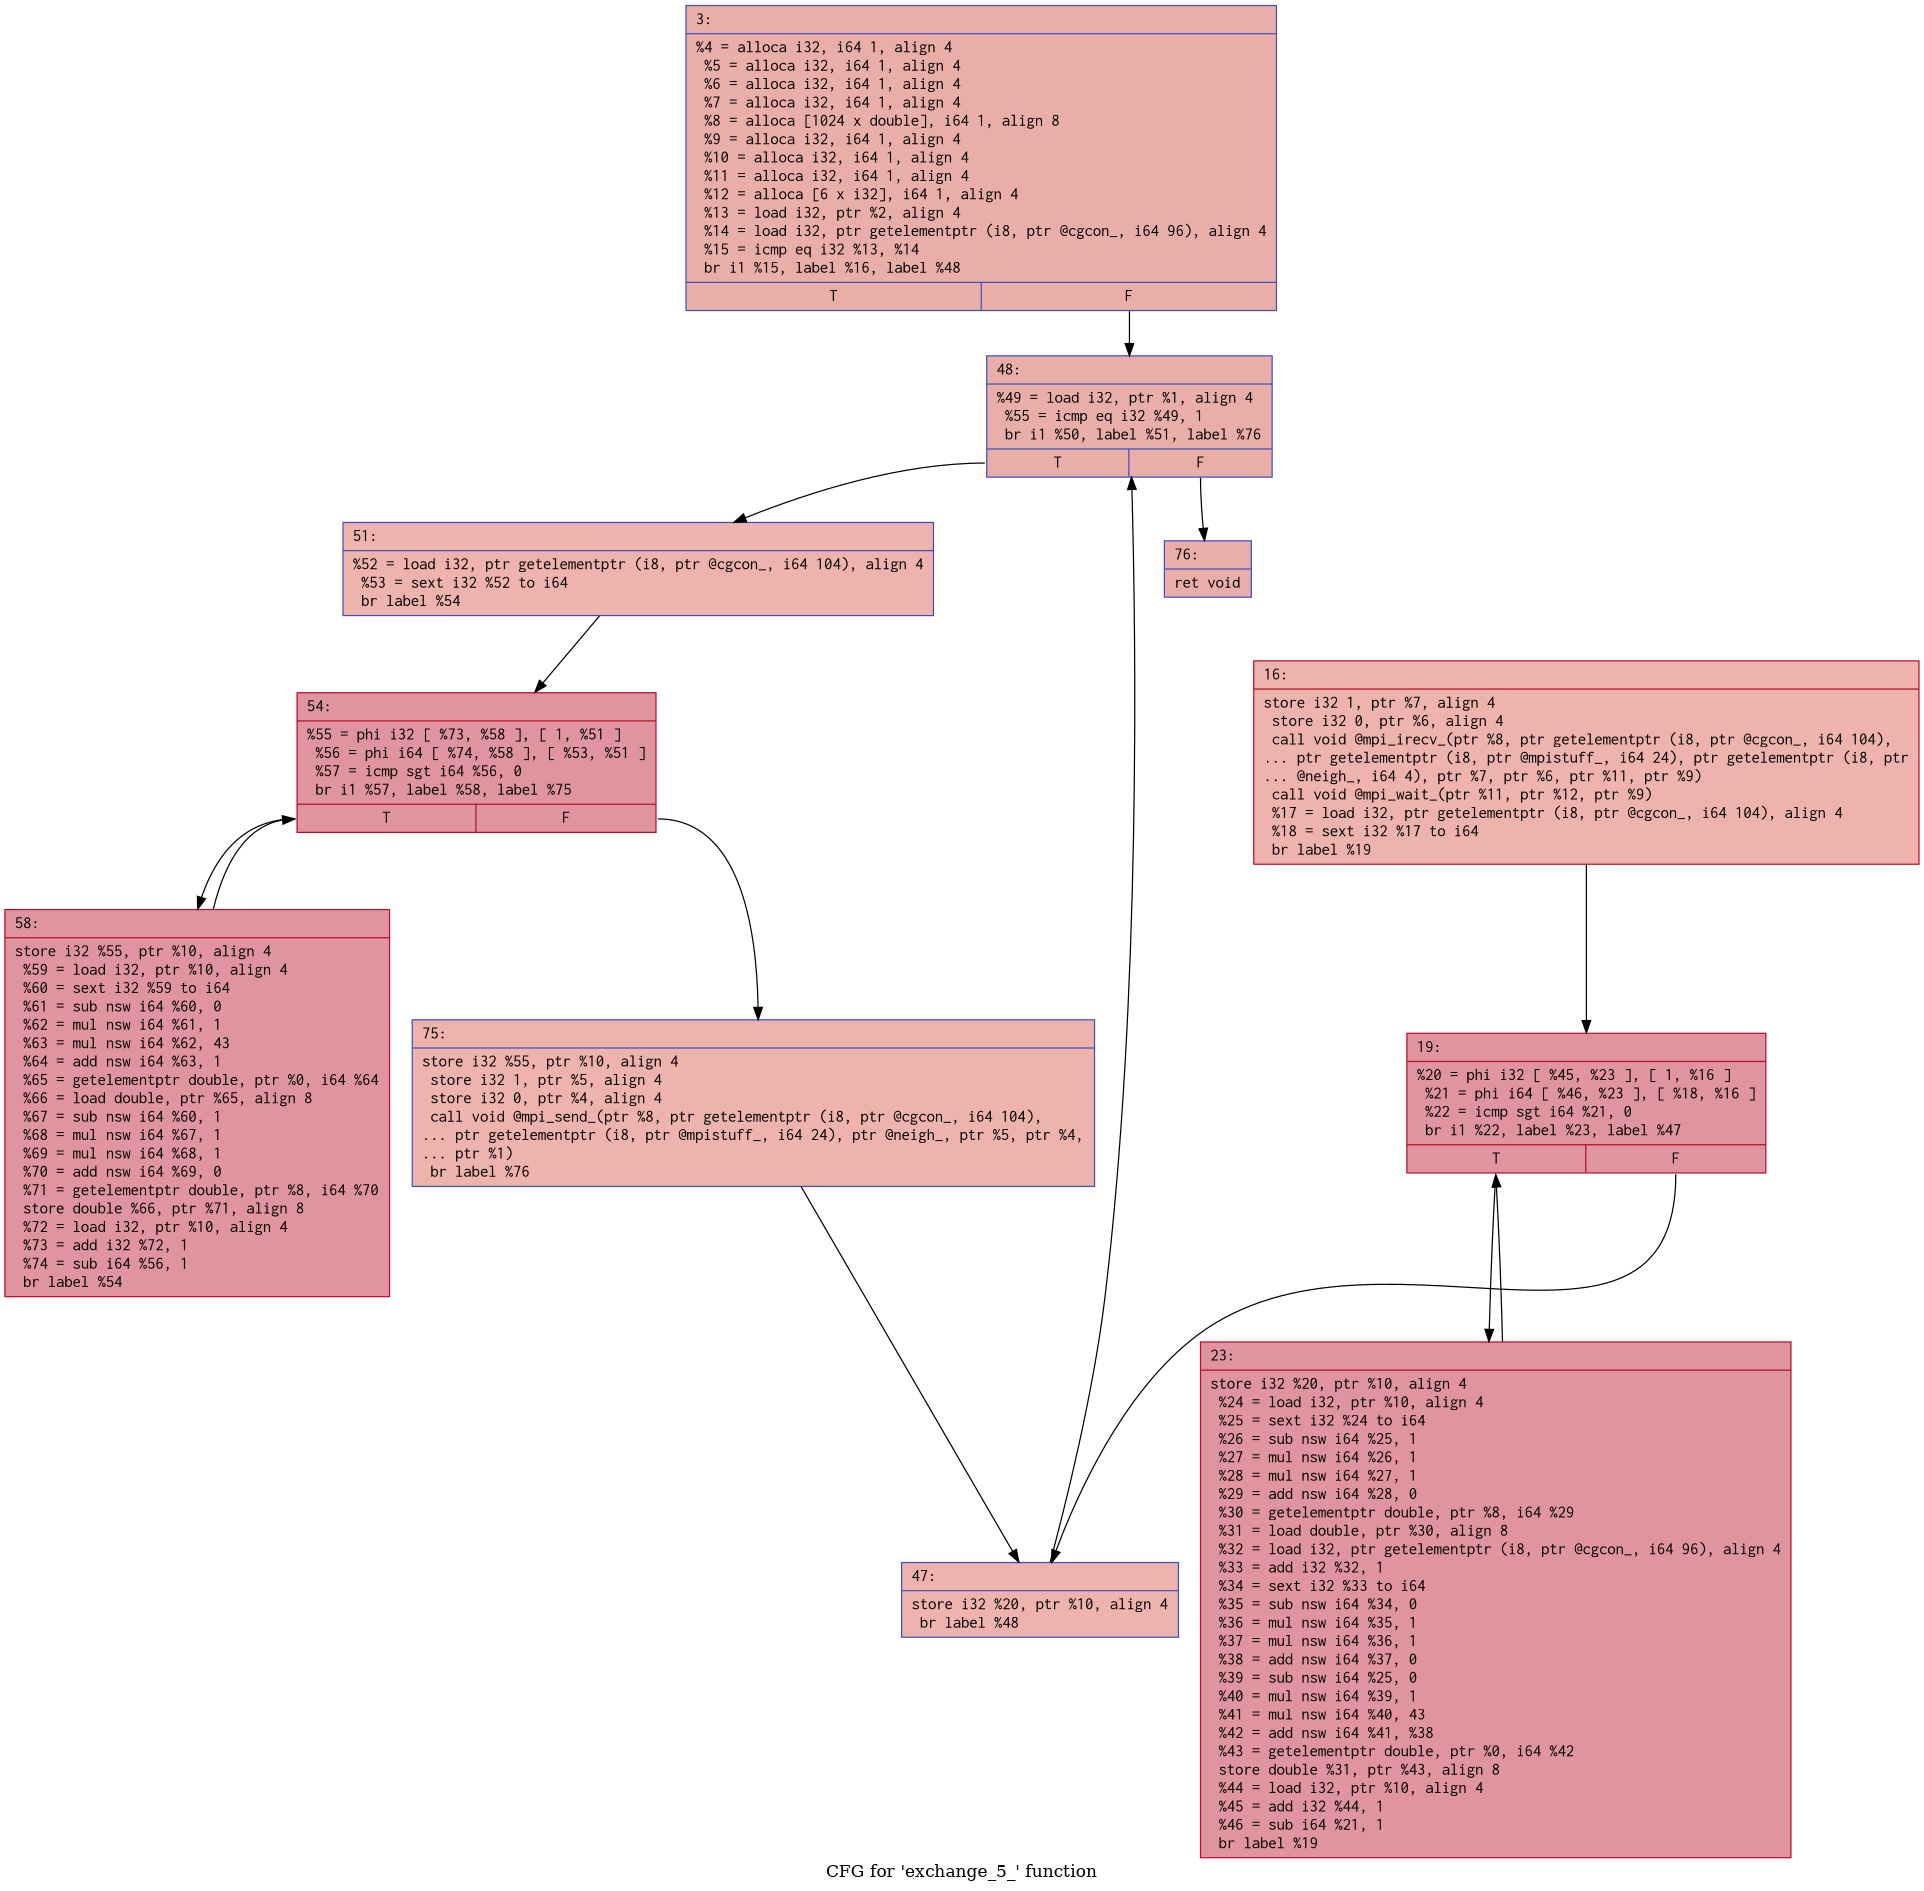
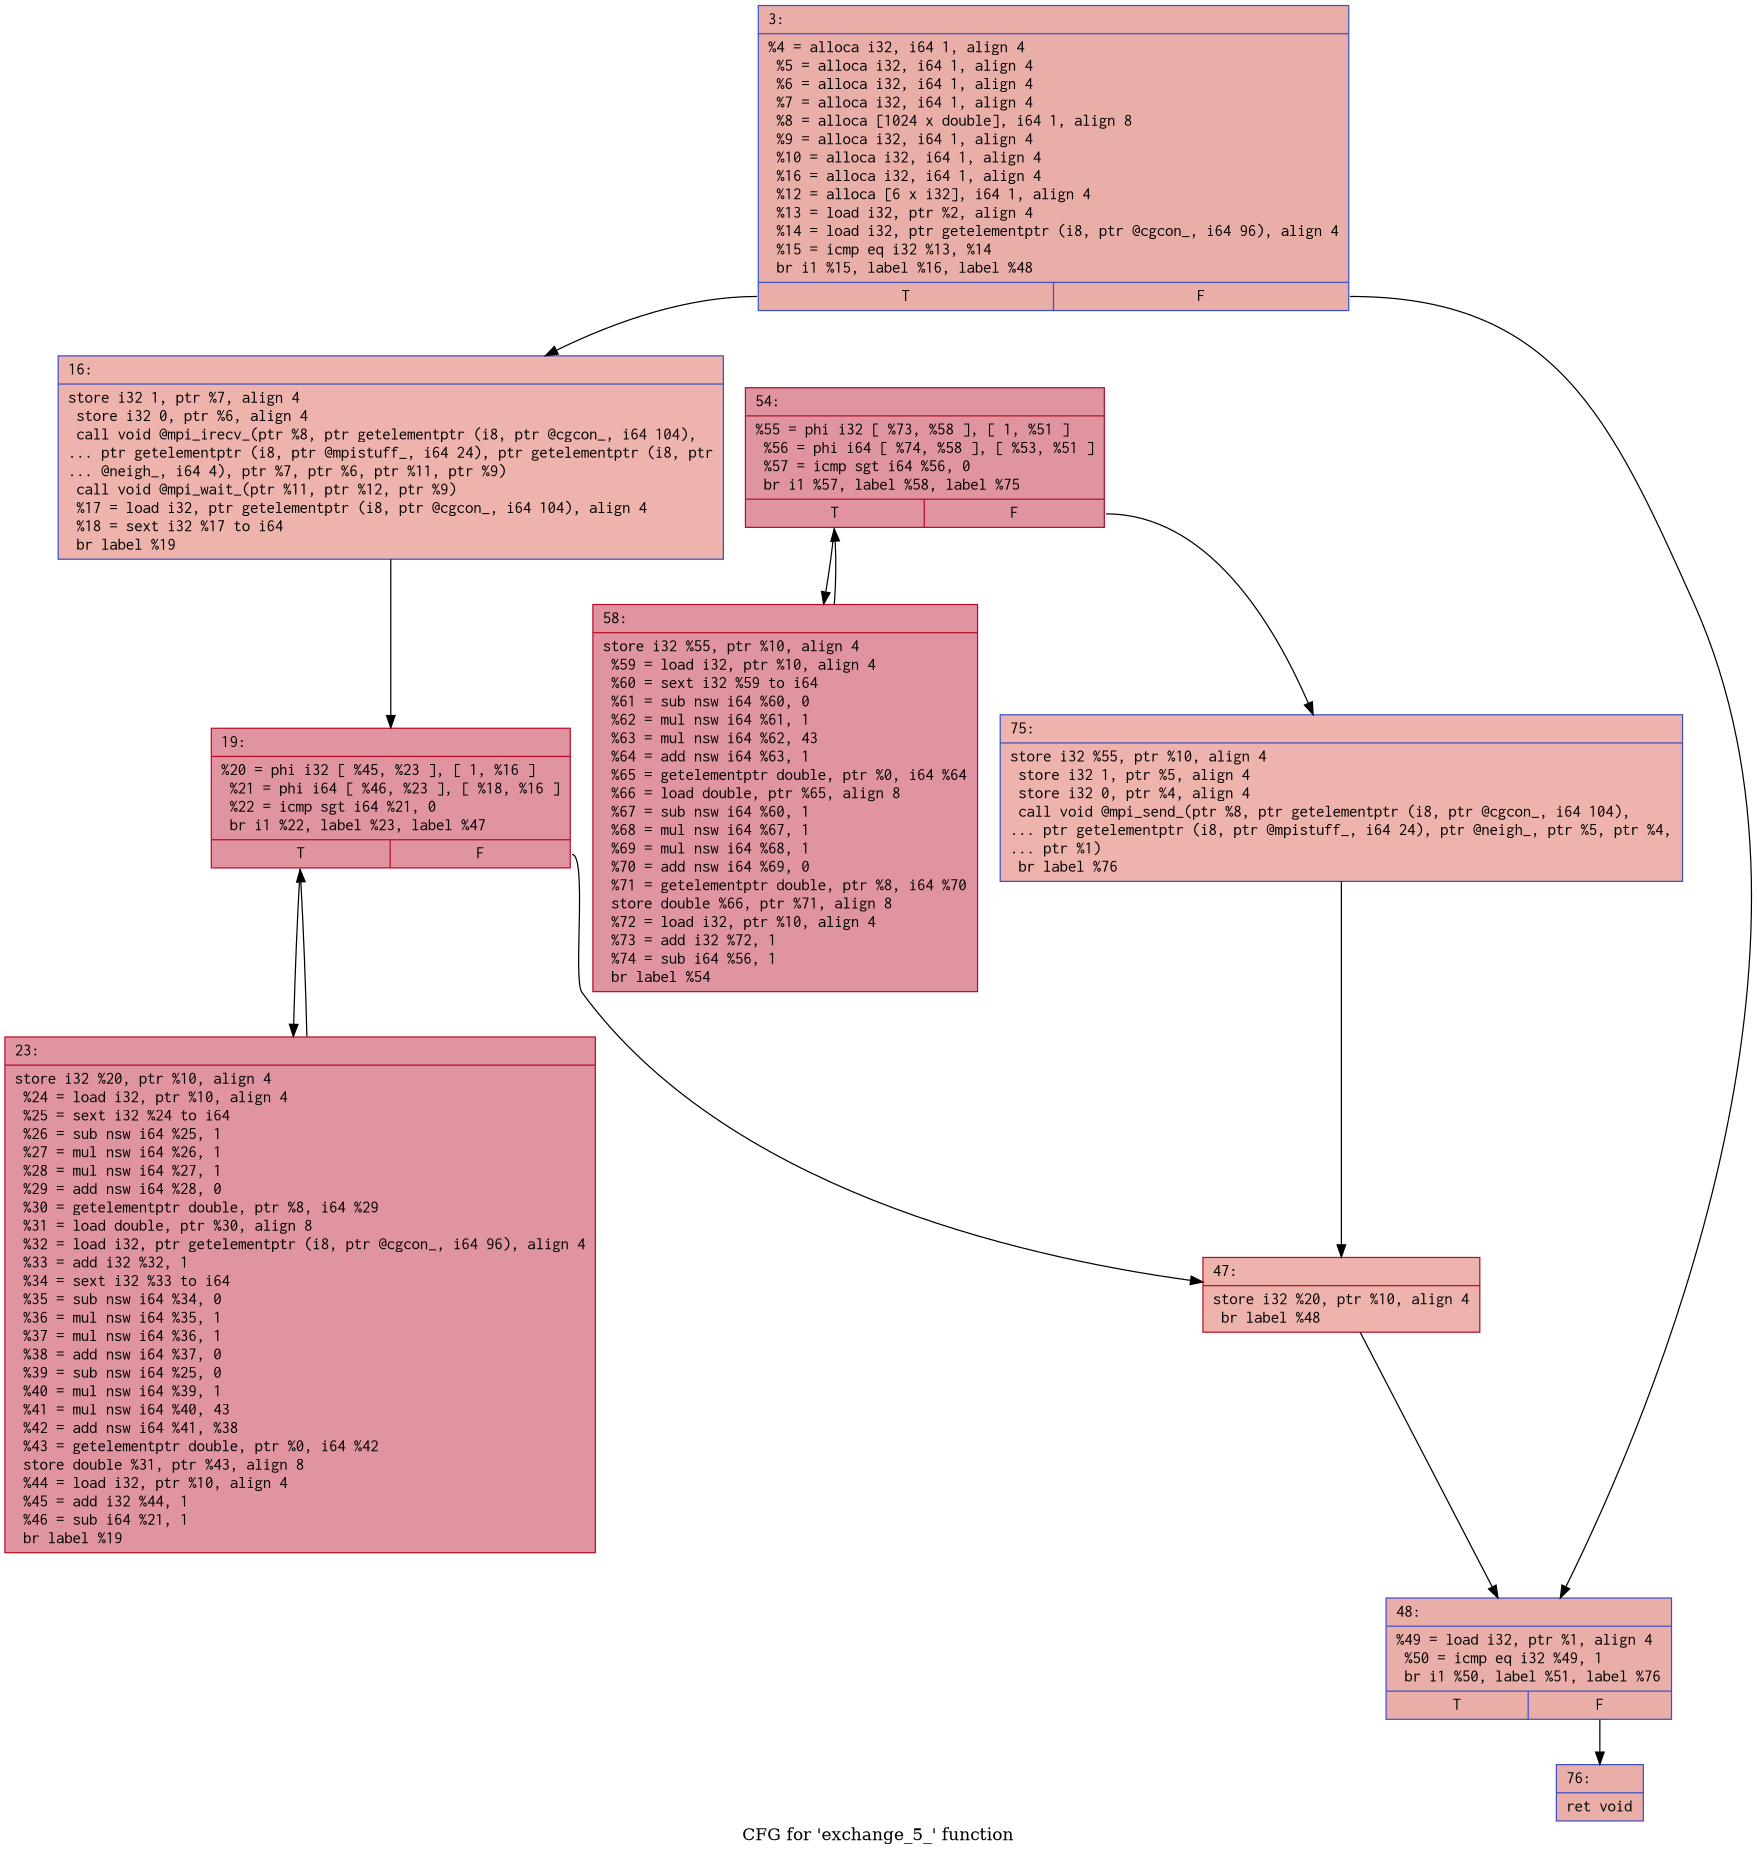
node "3:": text "%11 = alloca i32, i64 1, align 4" -> "%16 = alloca i32, i64 1, align 4"
edge "3:" -> "16:": added
node "48:": text "%55 = icmp eq i32 %49, 1" -> "%50 = icmp eq i32 %49, 1"
node "51:": removed
node "16:": color #b70d28ff -> #3d50c3ff
node "47:": color #3d50c3ff -> #b70d28ff
